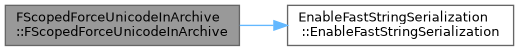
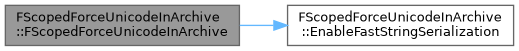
node "EnableFastStringSerialization ::EnableFastStringSerialization": label "EnableFastStringSerialization ::EnableFastStringSerialization" -> "FScopedForceUnicodeInArchive ::EnableFastStringSerialization"
